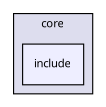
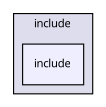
cluster "core": label "core" -> "include"
